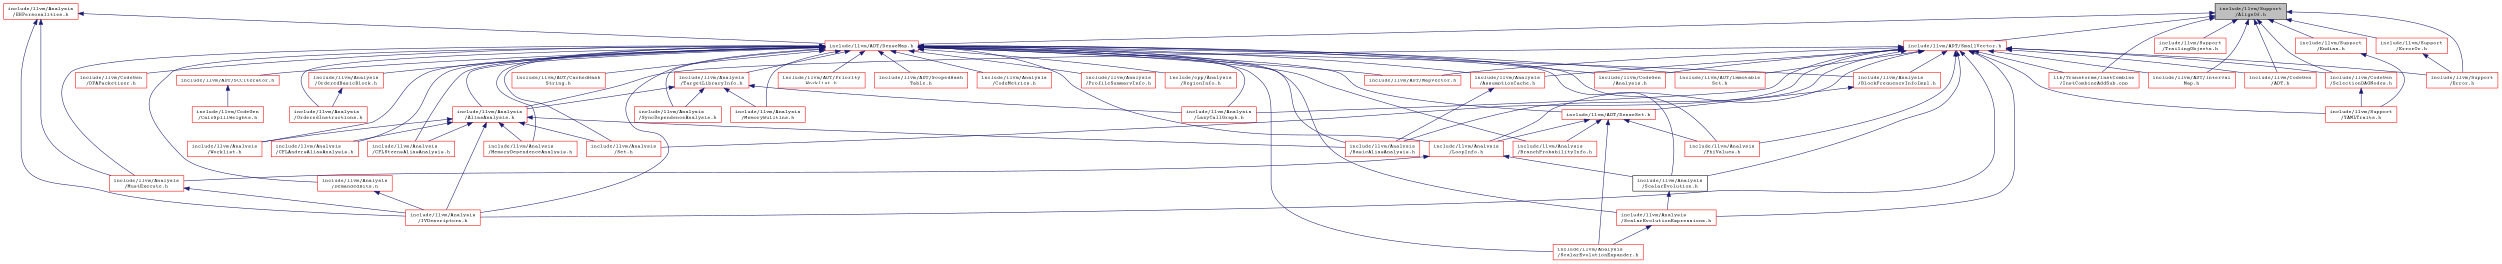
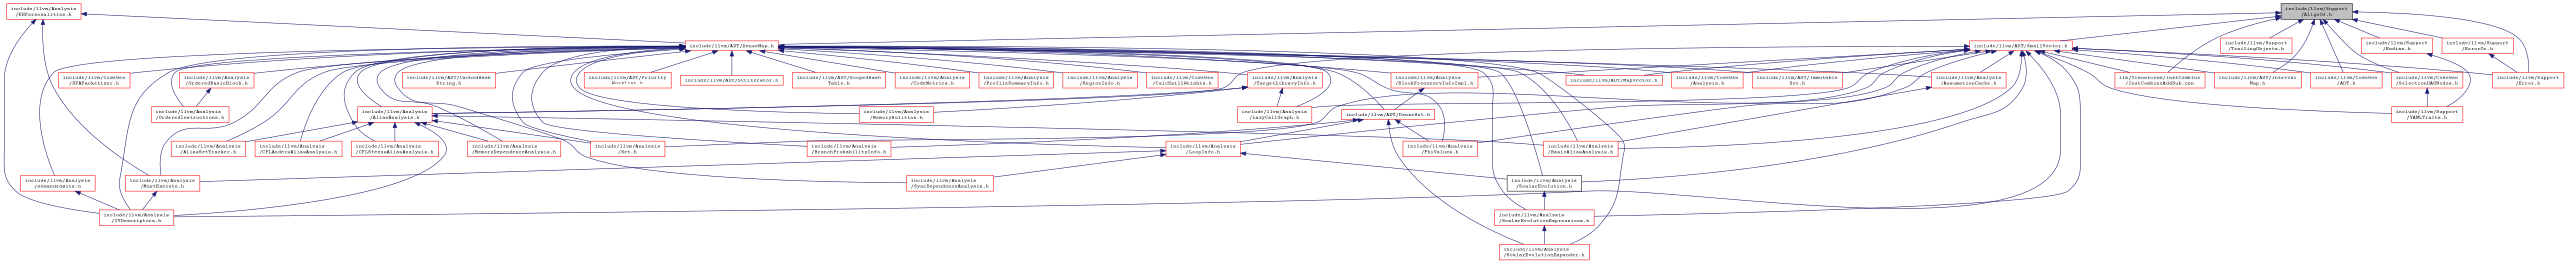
node "include/cpp/Analysis /RegionInfo.h": label "include/cpp/Analysis /RegionInfo.h" -> "include/llvm/Analysis /RegionInfo.h"
edge "include/llvm/CodeGen /CalcSpillWeights.h" -> "include/llvm/ADT/SCCIterator.h": now "include/llvm/CodeGen /CalcSpillWeights.h" -> "include/llvm/ADT/DenseMap.h"
edge "include/llvm/Analysis /SyncDependenceAnalysis.h" -> "include/llvm/Analysis /TargetLibraryInfo.h": now "include/llvm/Analysis /SyncDependenceAnalysis.h" -> "include/llvm/Analysis /LoopInfo.h"
node "include/llvm/Analysis /Worklist.h": label "include/llvm/Analysis /Worklist.h" -> "include/llvm/Analysis /AliasSetTracker.h"
